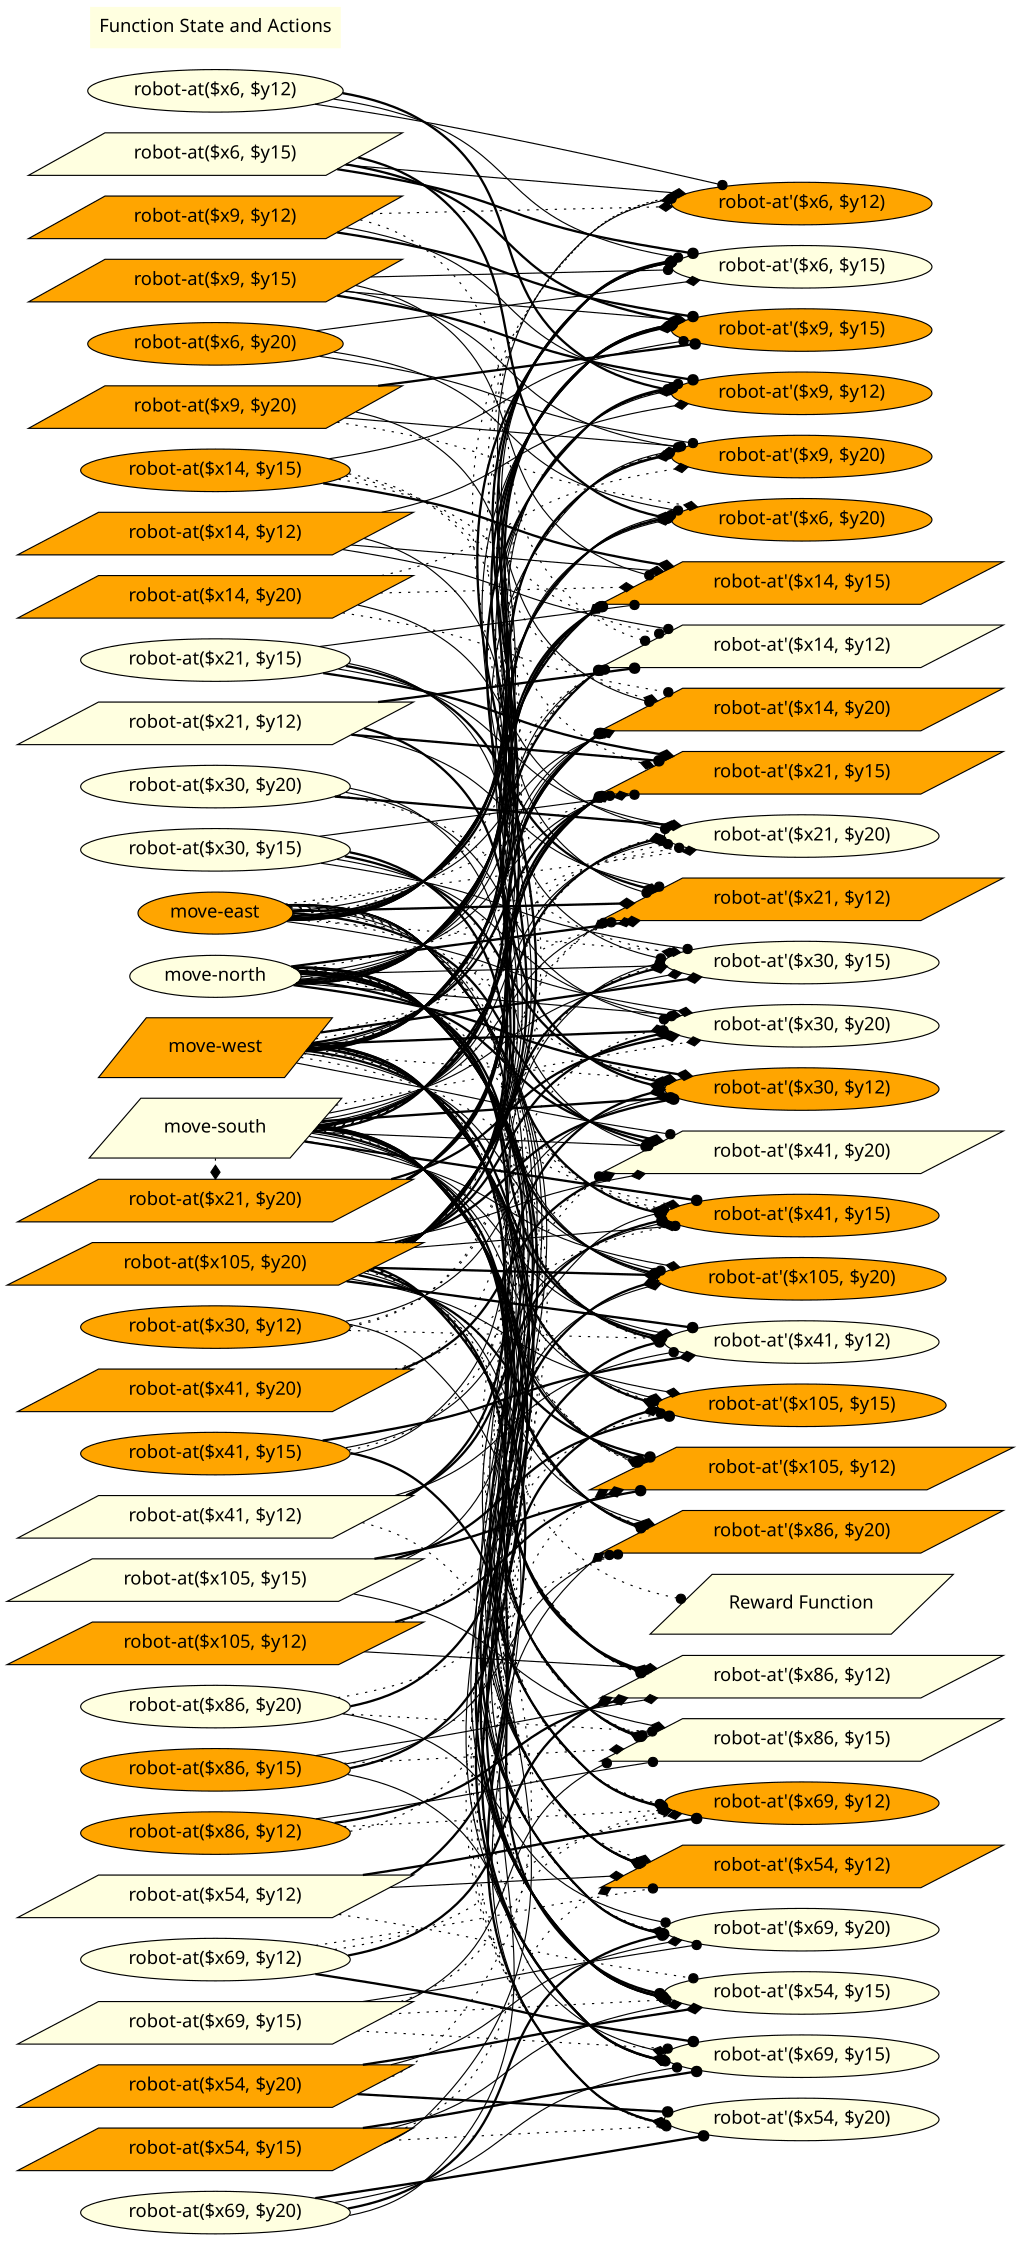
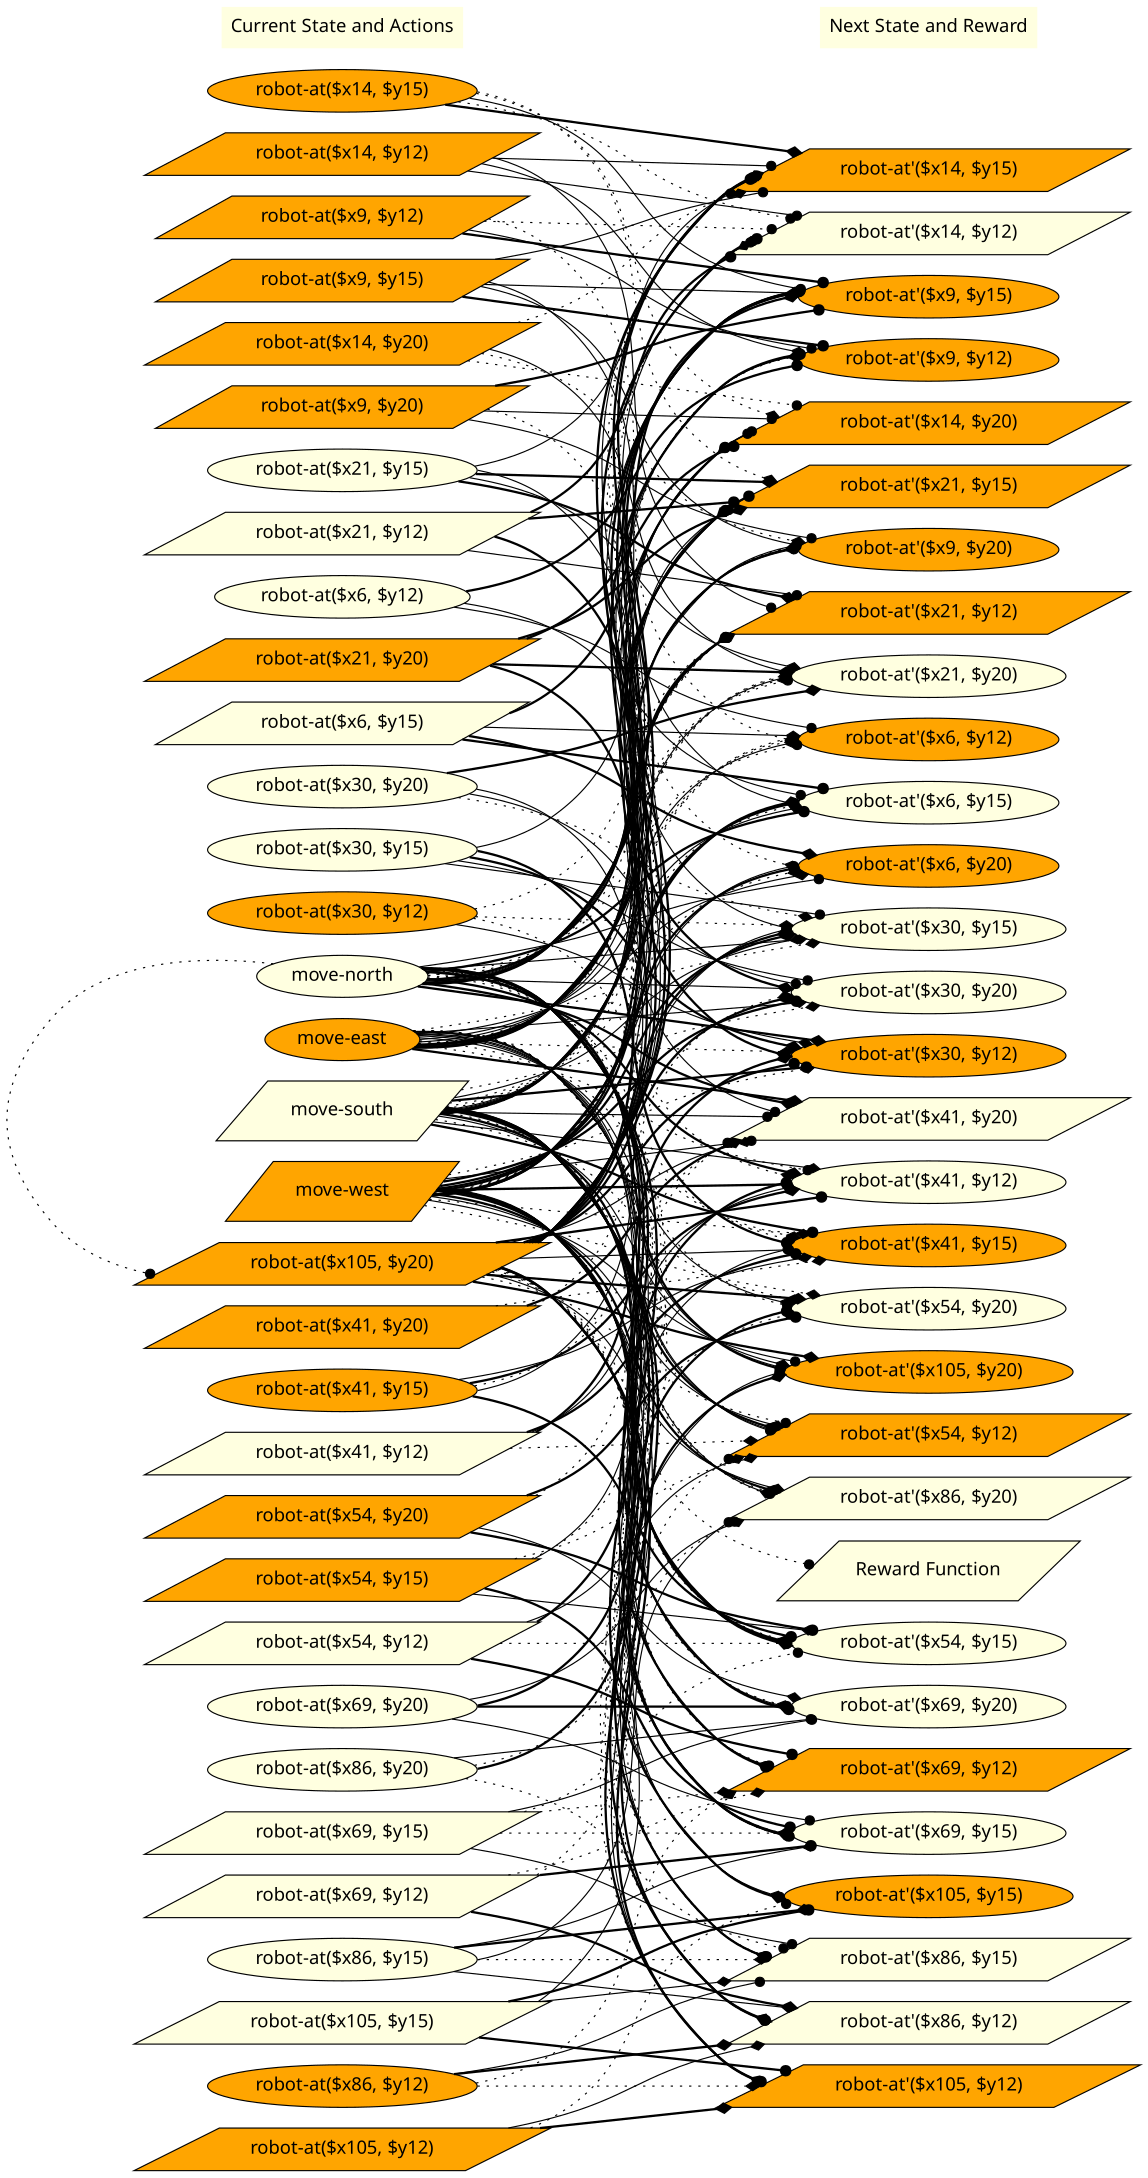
node "Function State and Actions": label "Function State and Actions" -> "Current State and Actions"
node "Next State and Reward": added
node "robot-at($x6, $y20)": removed
edge "robot-at($x14, $y12)" -> "robot-at'($x14, $y15)": arrowhead diamond -> dot
edge "move-south" -> "robot-at($x21, $y20)": now "move-south" -> "robot-at'($x6, $y12)"
edge "move-north" -> "robot-at'($x105, $y12)": now "move-north" -> "robot-at($x105, $y20)"
edge "move-north" -> "robot-at'($x86, $y20)": arrowhead dot -> diamond
edge "move-east" -> "robot-at'($x86, $y15)": style solid -> dotted
edge "robot-at($x105, $y15)" -> "robot-at'($x105, $y20)": arrowhead diamond -> dot
node "robot-at'($x86, $y20)": fillcolor orange -> lightyellow
edge "robot-at($x30, $y12)" -> "robot-at'($x54, $y20)": now "move-east" -> "robot-at'($x54, $y20)"
node "robot-at($x86, $y15)": fillcolor orange -> lightyellow
node "robot-at'($x69, $y12)": shape ellipse -> parallelogram
node "robot-at($x69, $y12)": shape ellipse -> parallelogram
edge "robot-at($x54, $y20)" -> "robot-at'($x54, $y15)": arrowhead diamond -> dot
